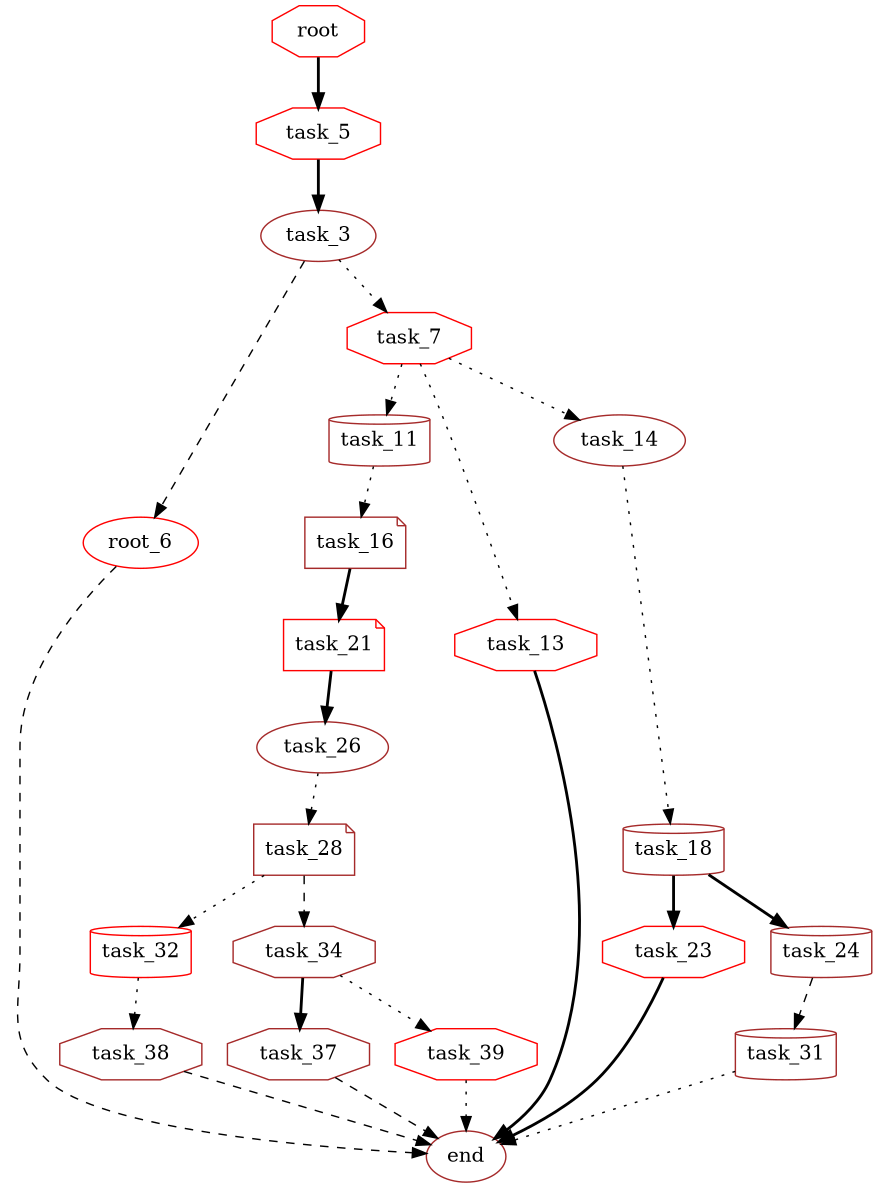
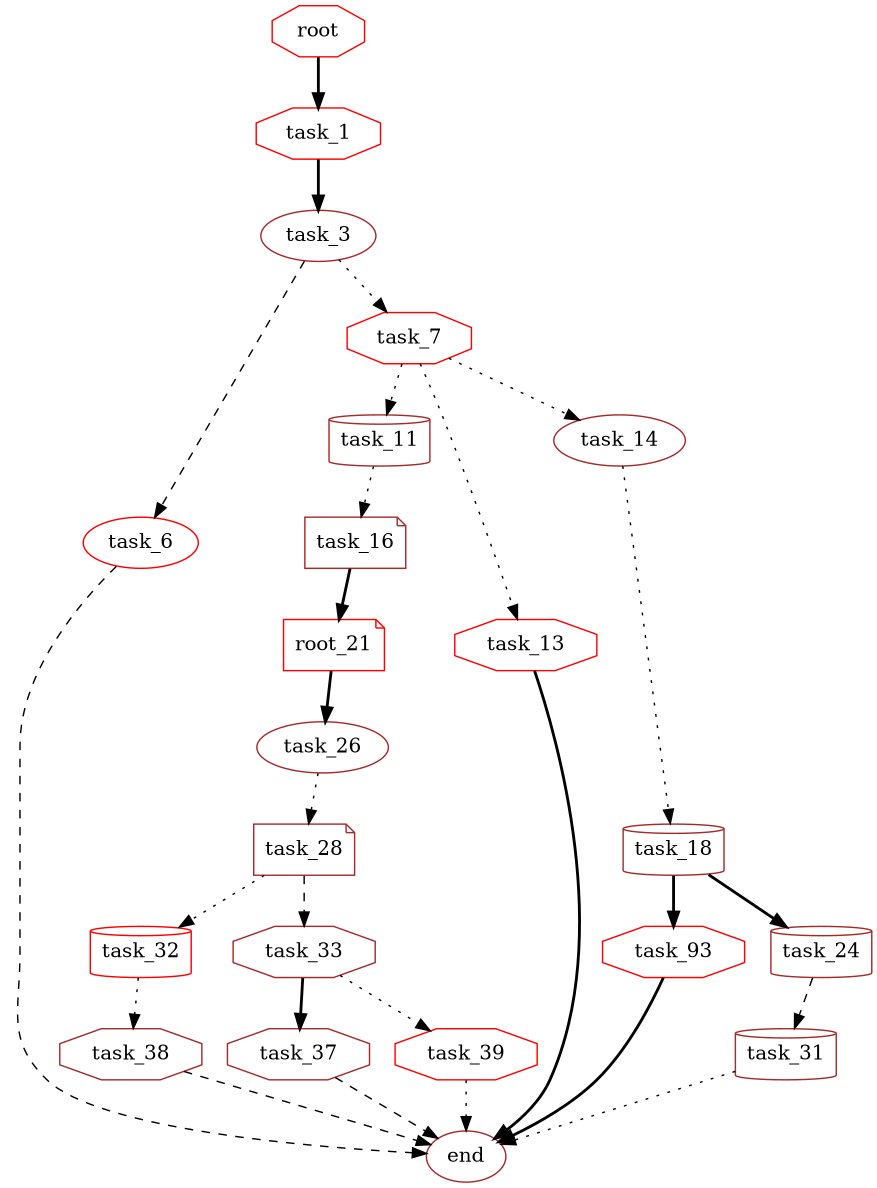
node "task_5": label "task_5" -> "task_1"
node "root_6": label "root_6" -> "task_6"
node "task_21": label "task_21" -> "root_21"
node "task_34": label "task_34" -> "task_33"
node "task_23": label "task_23" -> "task_93"
